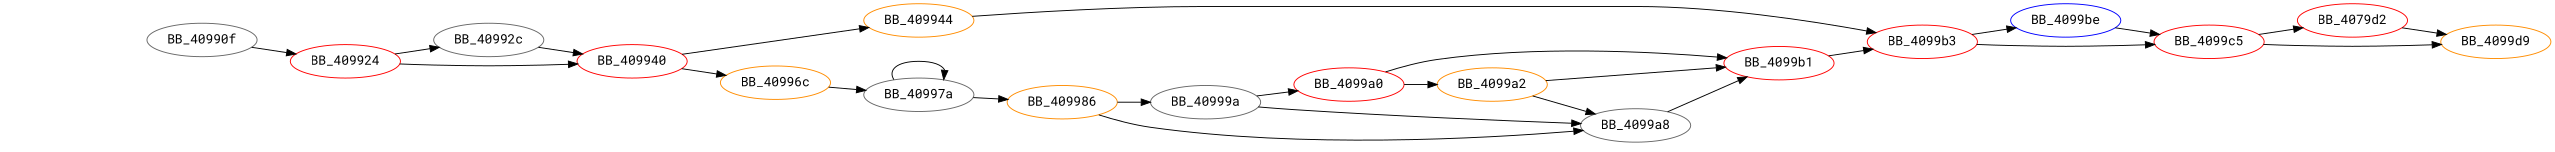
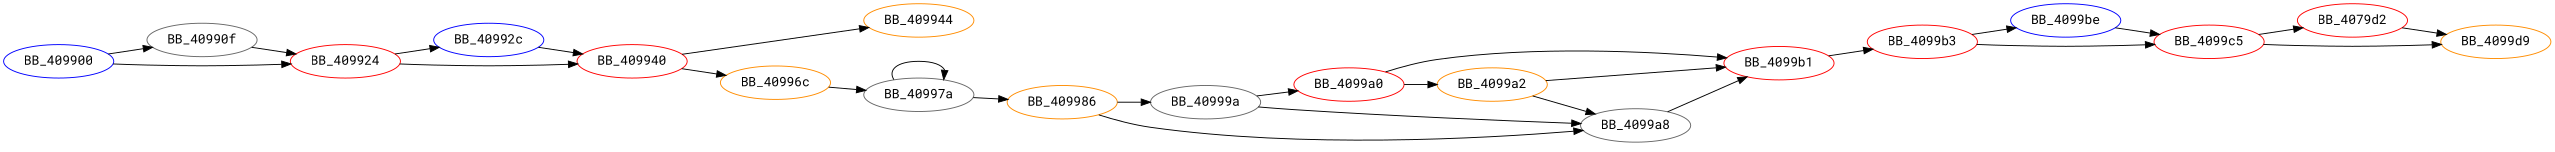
edge "BB_409944" -> "BB_4099b3": removed
node "BB_40992c": color gray40 -> blue
node "BB_409900": added
